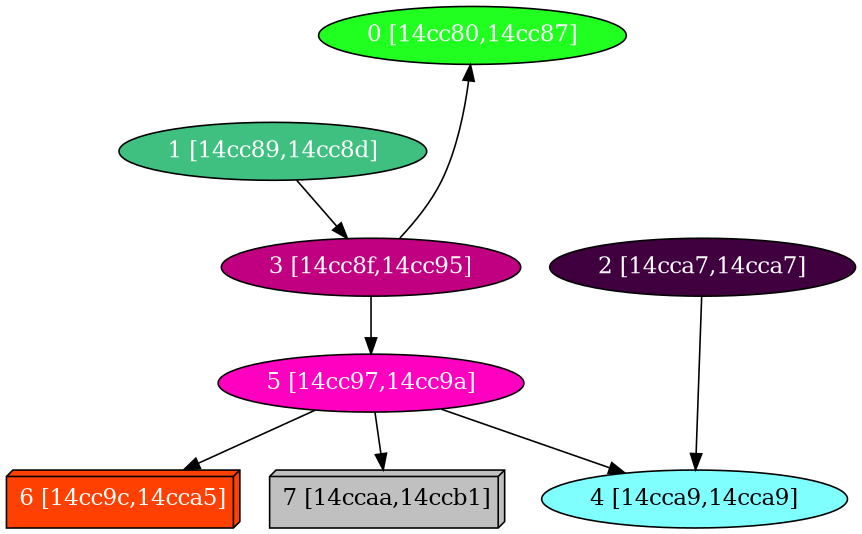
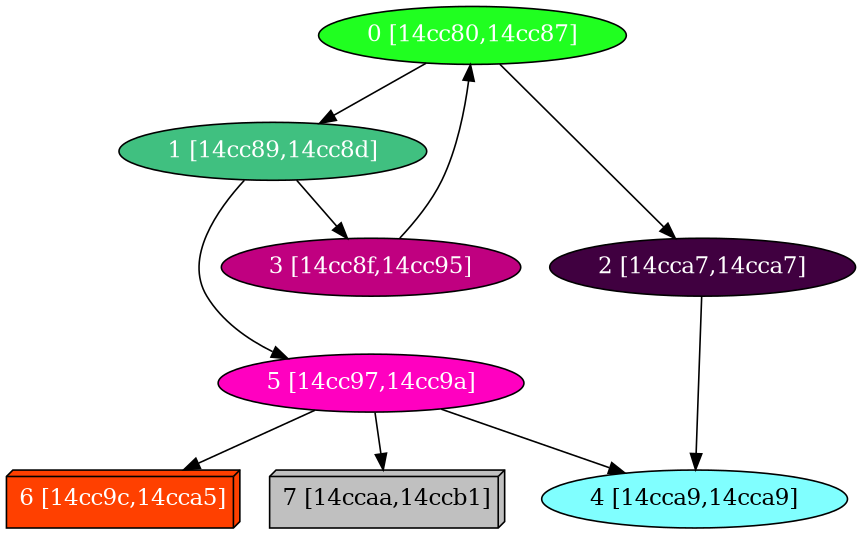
edge "0 [14cc80,14cc87]" -> "1 [14cc89,14cc8d]": added
edge "0 [14cc80,14cc87]" -> "2 [14cca7,14cca7]": added
edge "3 [14cc8f,14cc95]" -> "5 [14cc97,14cc9a]": now "1 [14cc89,14cc8d]" -> "5 [14cc97,14cc9a]"
